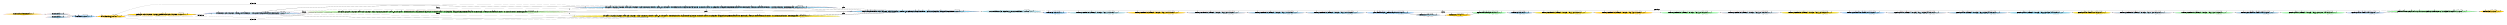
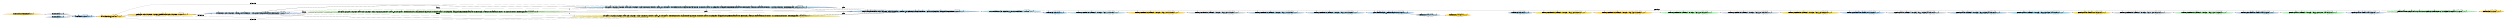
node "testHarness.initializeState(snapshot)@@@19@@@['1', '1', '1']": removed
